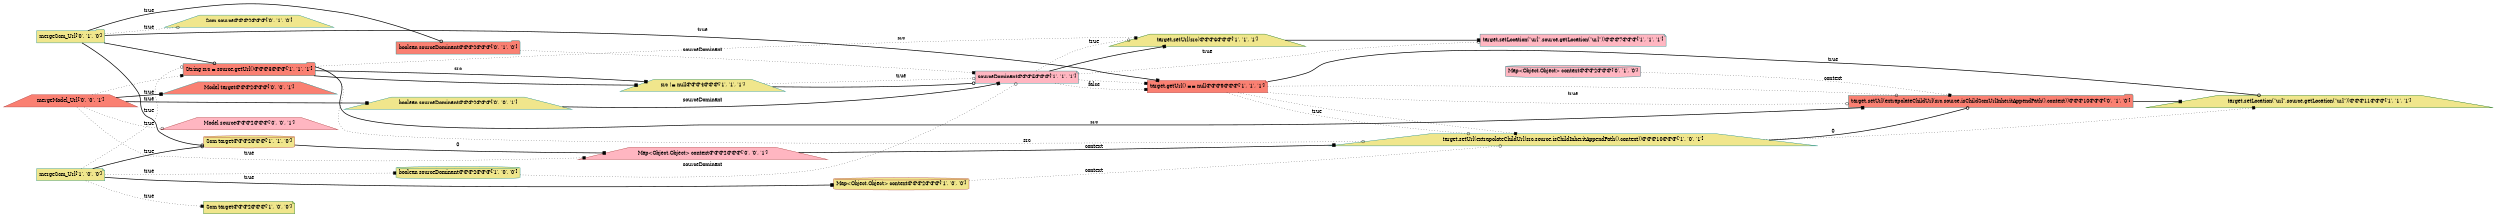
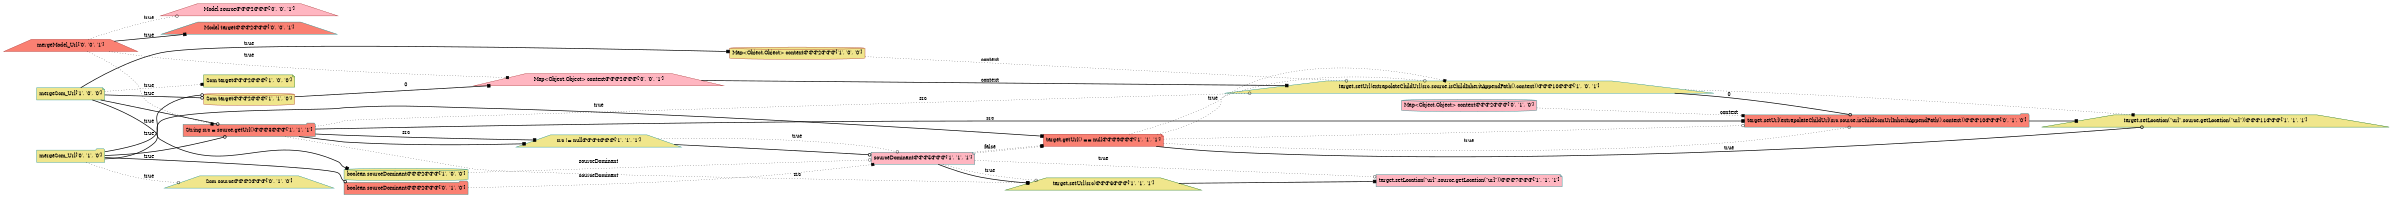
node "boolean sourceDominant@@@2@@@['0', '0', '1']": removed
edge "mergeScm_Url['1', '0', '0']" -> "String src = source.getUrl()@@@3@@@['1', '1', '1']": style dotted -> bold
edge "mergeScm_Url['1', '0', '0']" -> "boolean sourceDominant@@@2@@@['1', '0', '0']": style dotted -> bold
